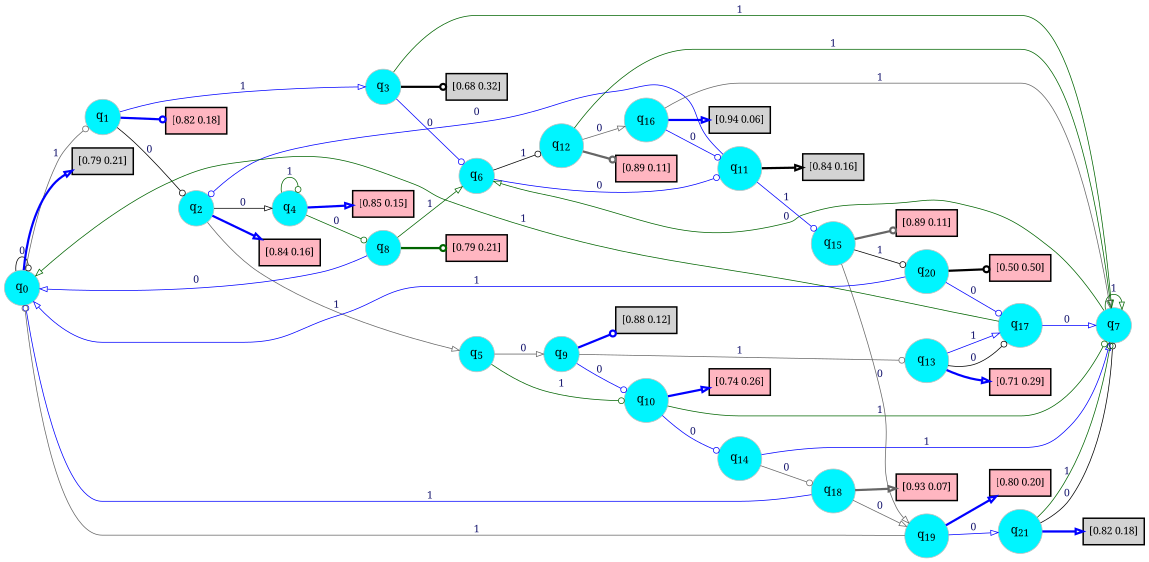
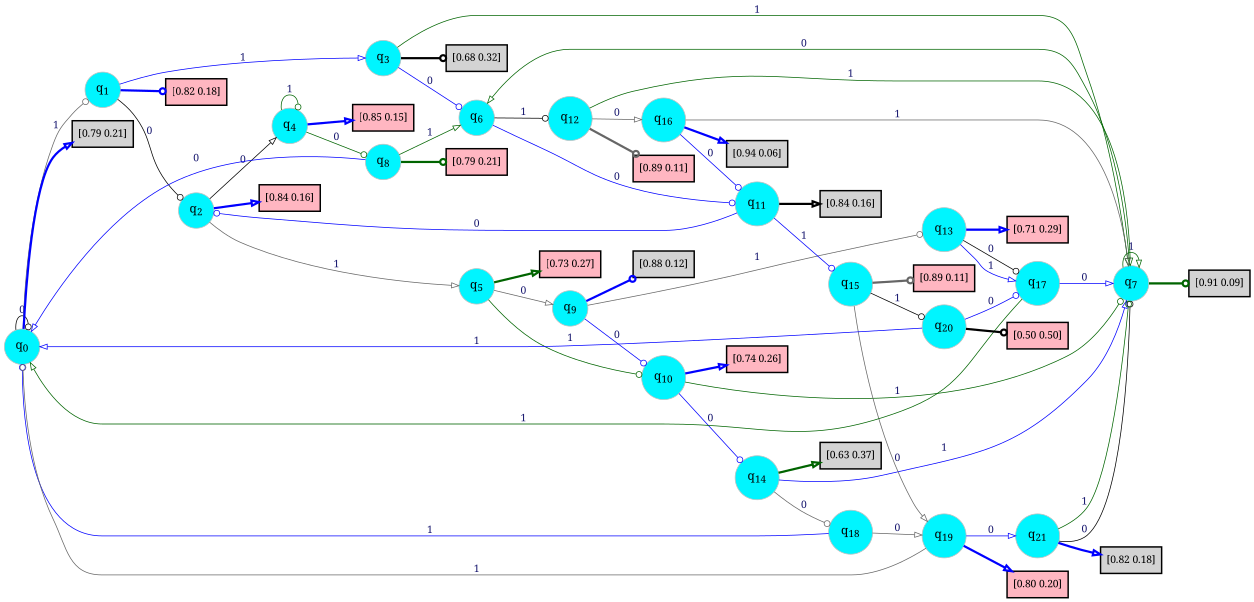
node "[0.73 0.27]": added
node "[0.91 0.09]": added
node "[0.63 0.37]": added
node "[0.93 0.07]": removed
